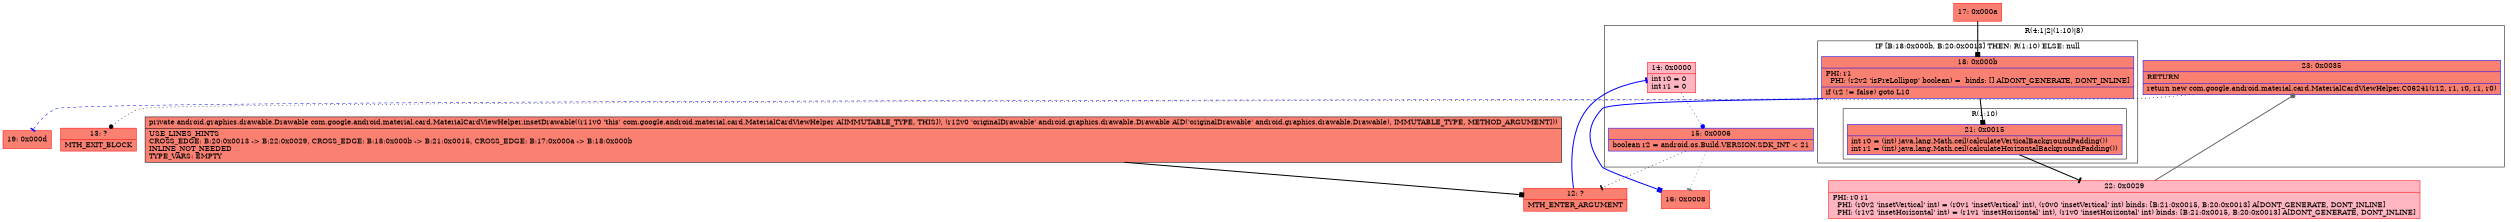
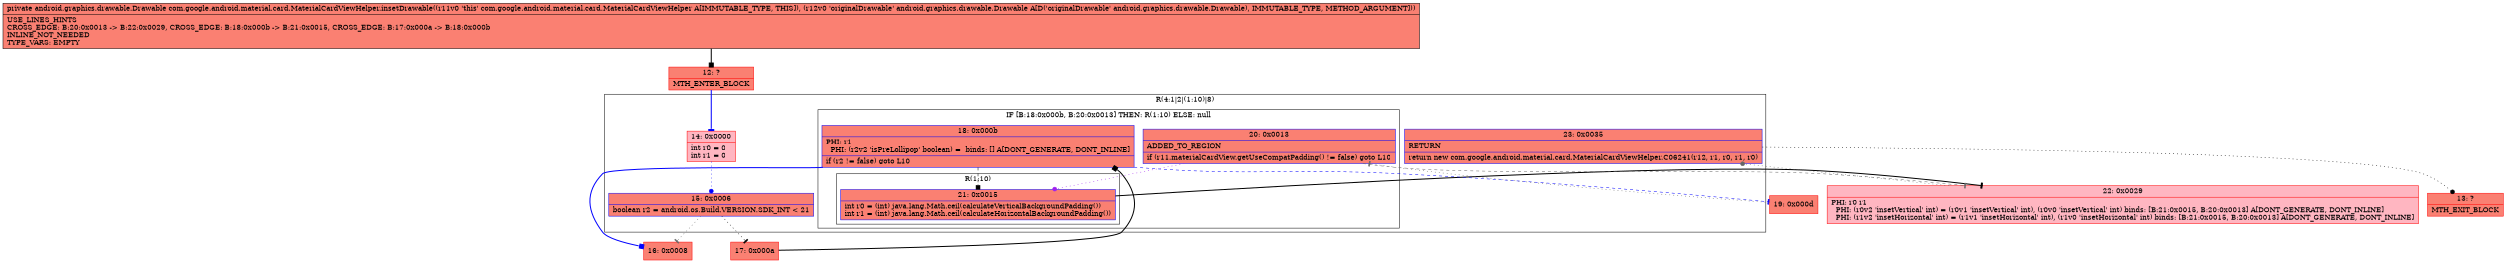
edge "18: 0x000b" -> "21: 0x0015": style bold -> dashed
edge "22: 0x0029" -> "23: 0x0035": style bold -> dotted
node "20: 0x0013": added
edge "15: 0x0006" -> "12: ?": now "15: 0x0006" -> "17: 0x000a"
node "12: ?": text "MTH_ENTER_ARGUMENT" -> "MTH_ENTER_BLOCK"
